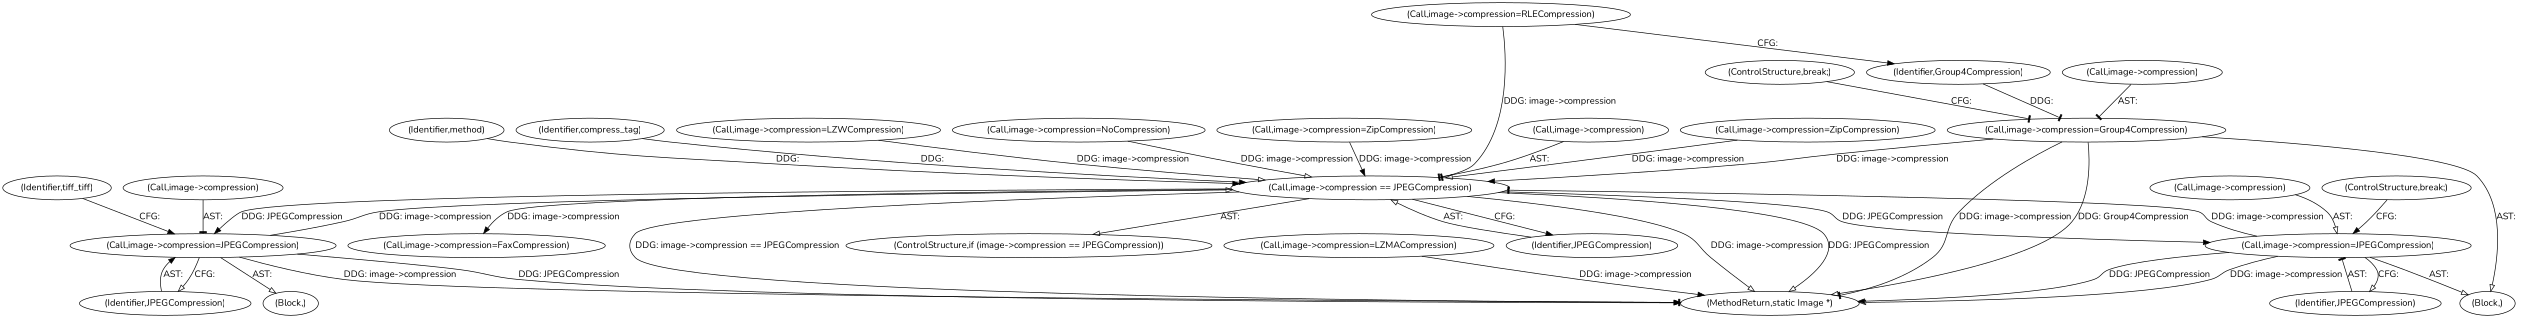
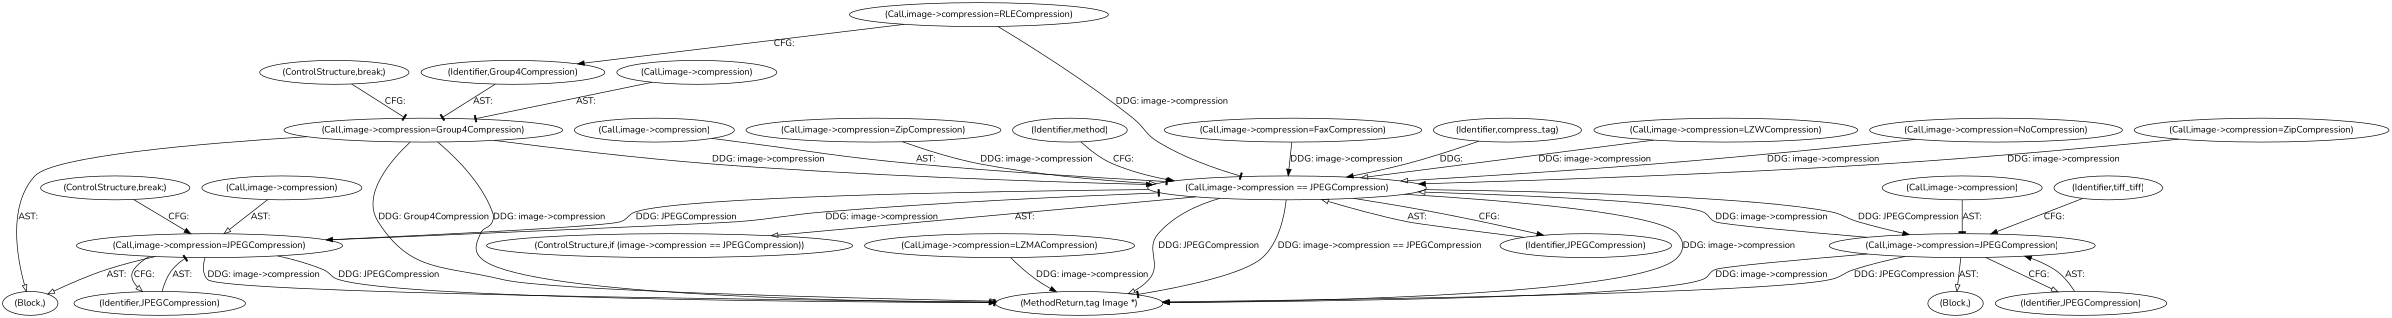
edge "(Identifier,Group4Compression)" -> "(Call,image->compression=Group4Compression)": label "DDG: " -> "AST: "
edge "(Identifier,method)" -> "(Call,image->compression == JPEGCompression)": label "DDG: " -> "CFG: "
edge "(Call,image->compression == JPEGCompression)" -> "(Call,image->compression=FaxCompression)": reversed
node "(MethodReturn,static Image *)": label "(MethodReturn,static Image *)" -> "(MethodReturn,tag Image *)"
